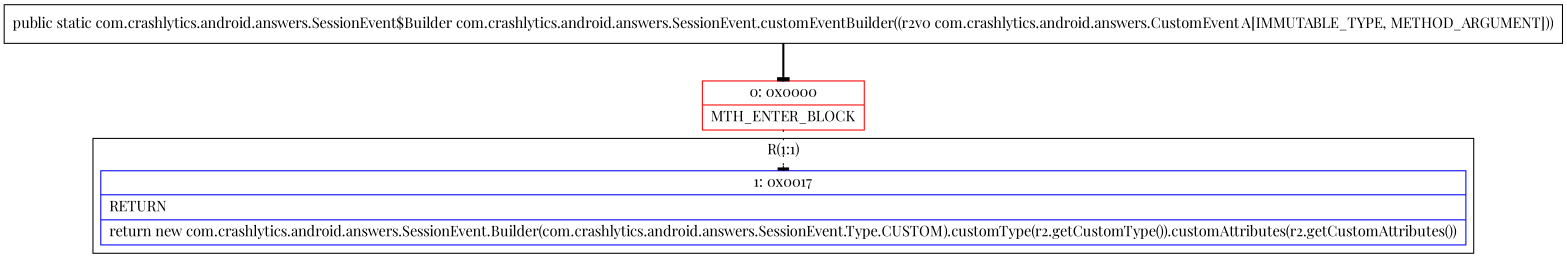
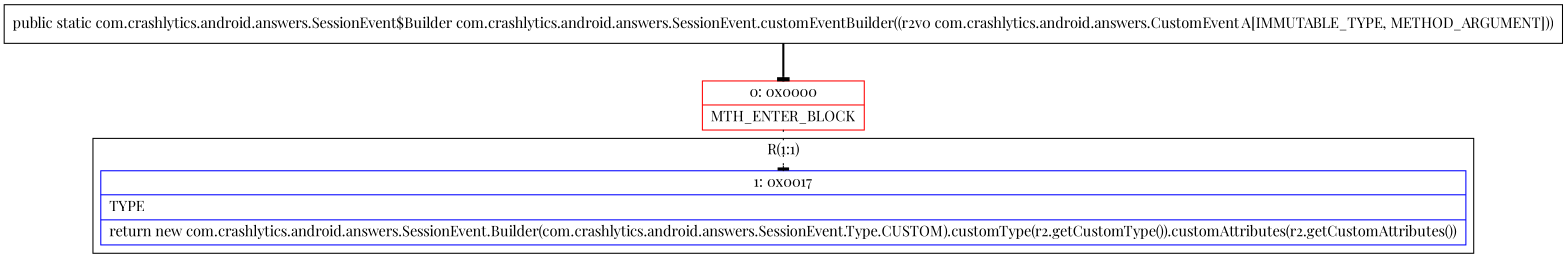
node "1: 0x0017": text "RETURN" -> "TYPE"
